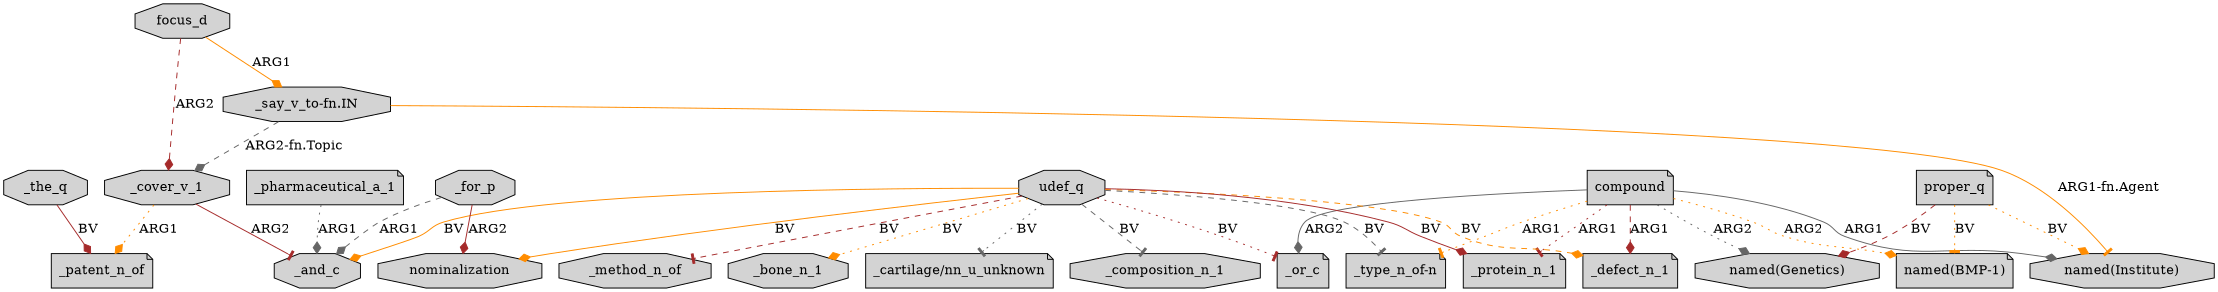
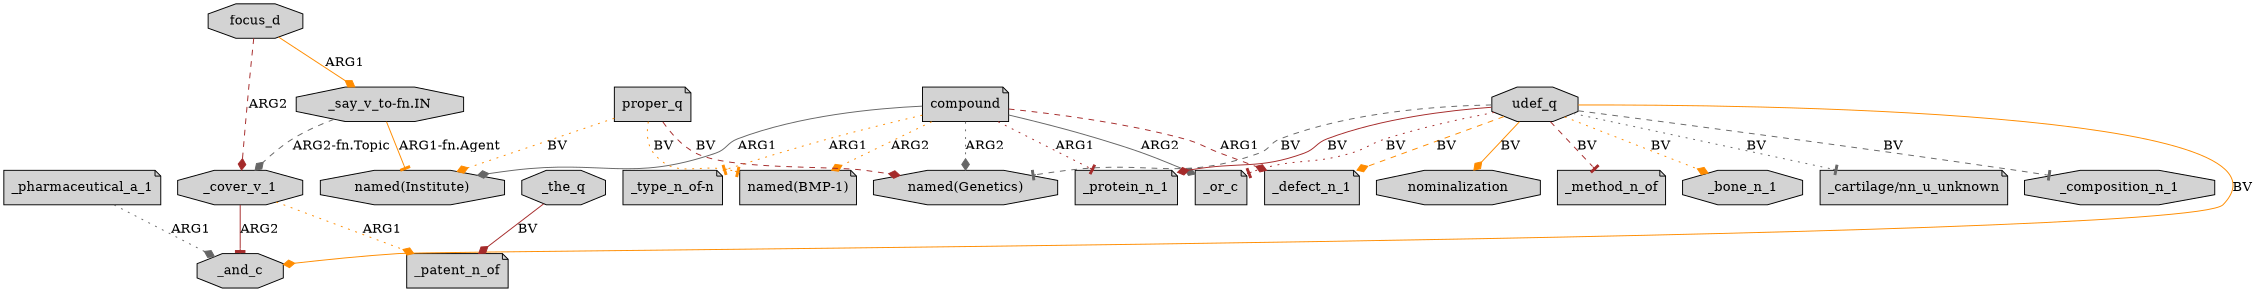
node "_for_p": removed
edge "udef_q" -> "_type_n_of-n": now "udef_q" -> "named(Genetics)"
node "_method_n_of": shape octagon -> note
